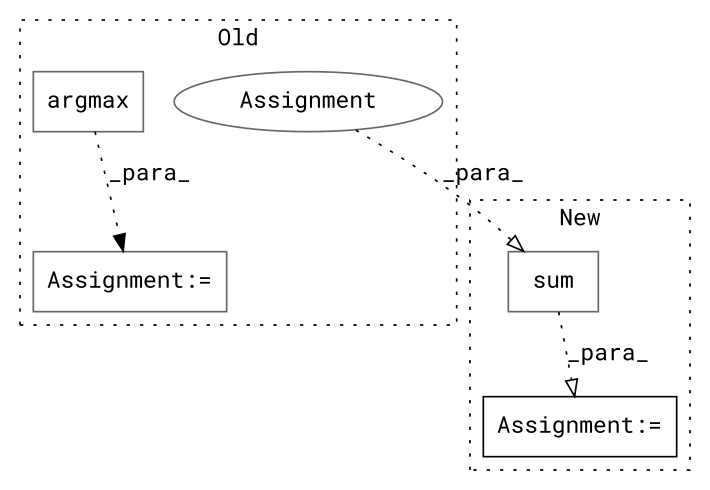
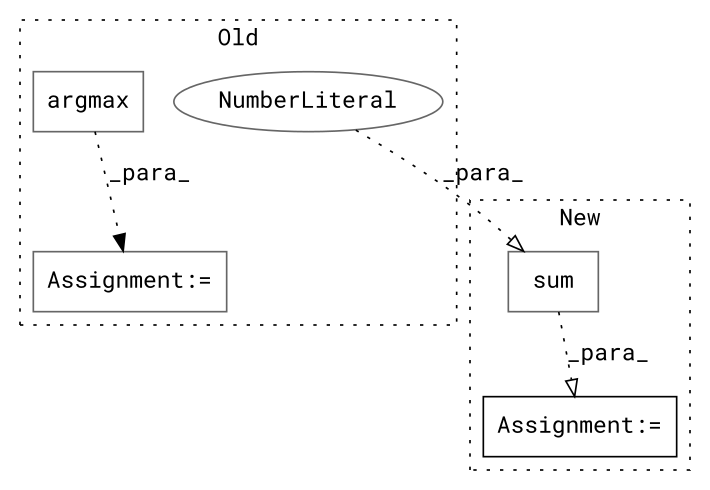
node "Assignment": label "Assignment" -> "NumberLiteral"
